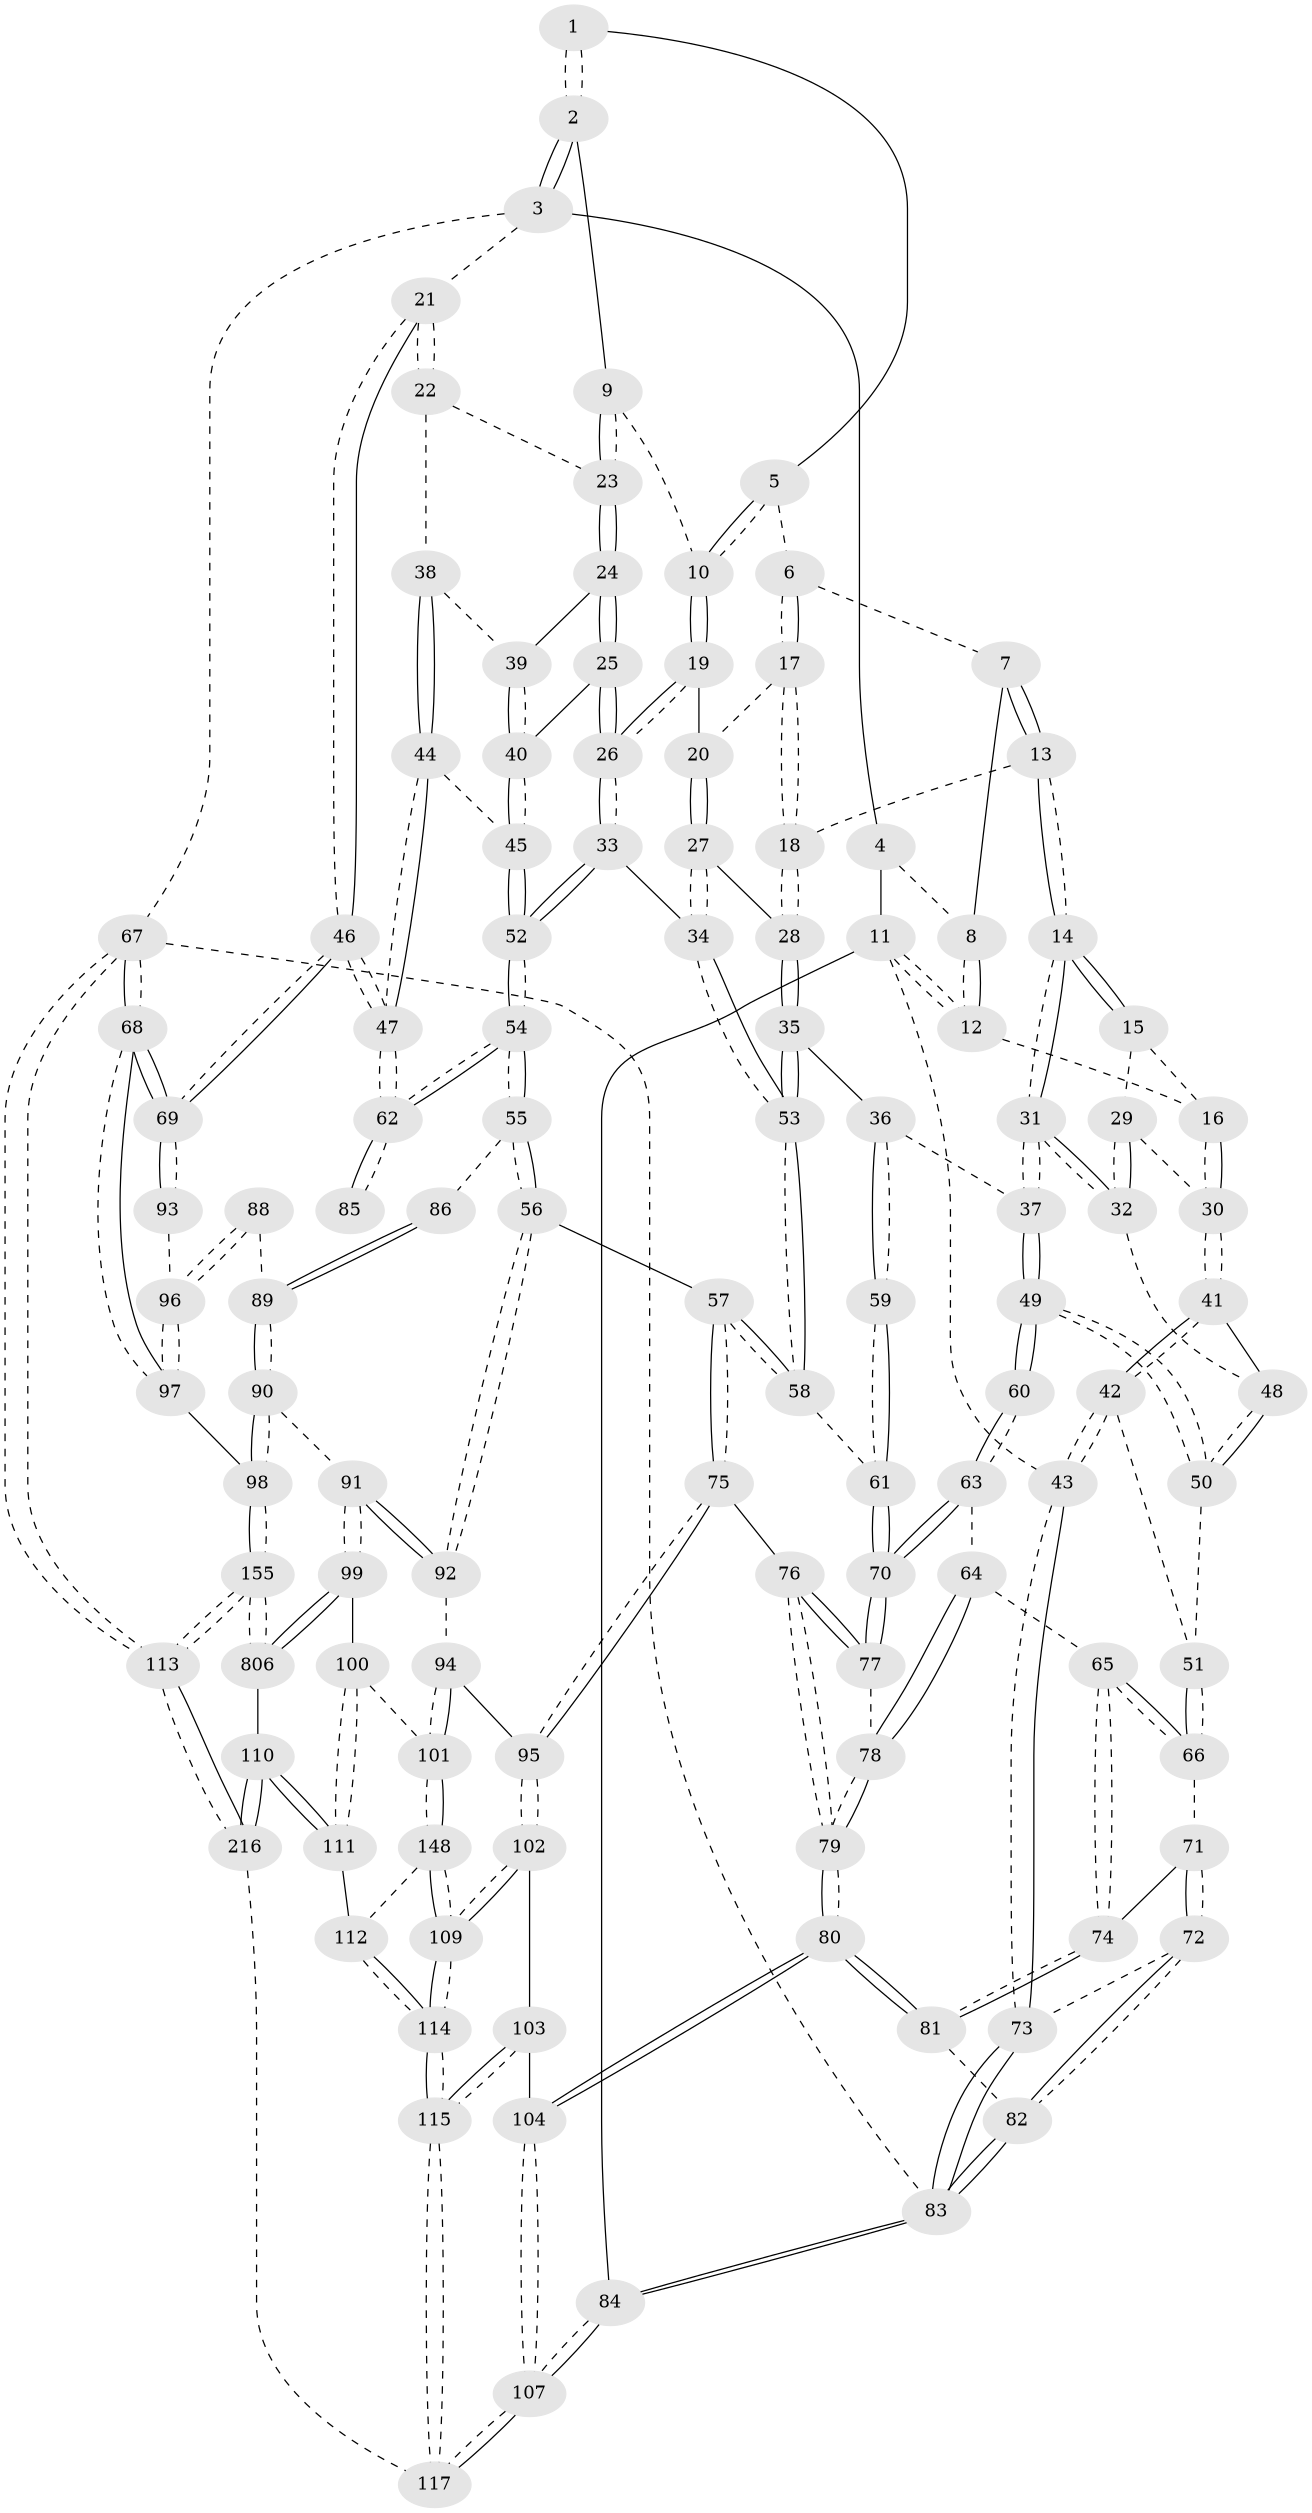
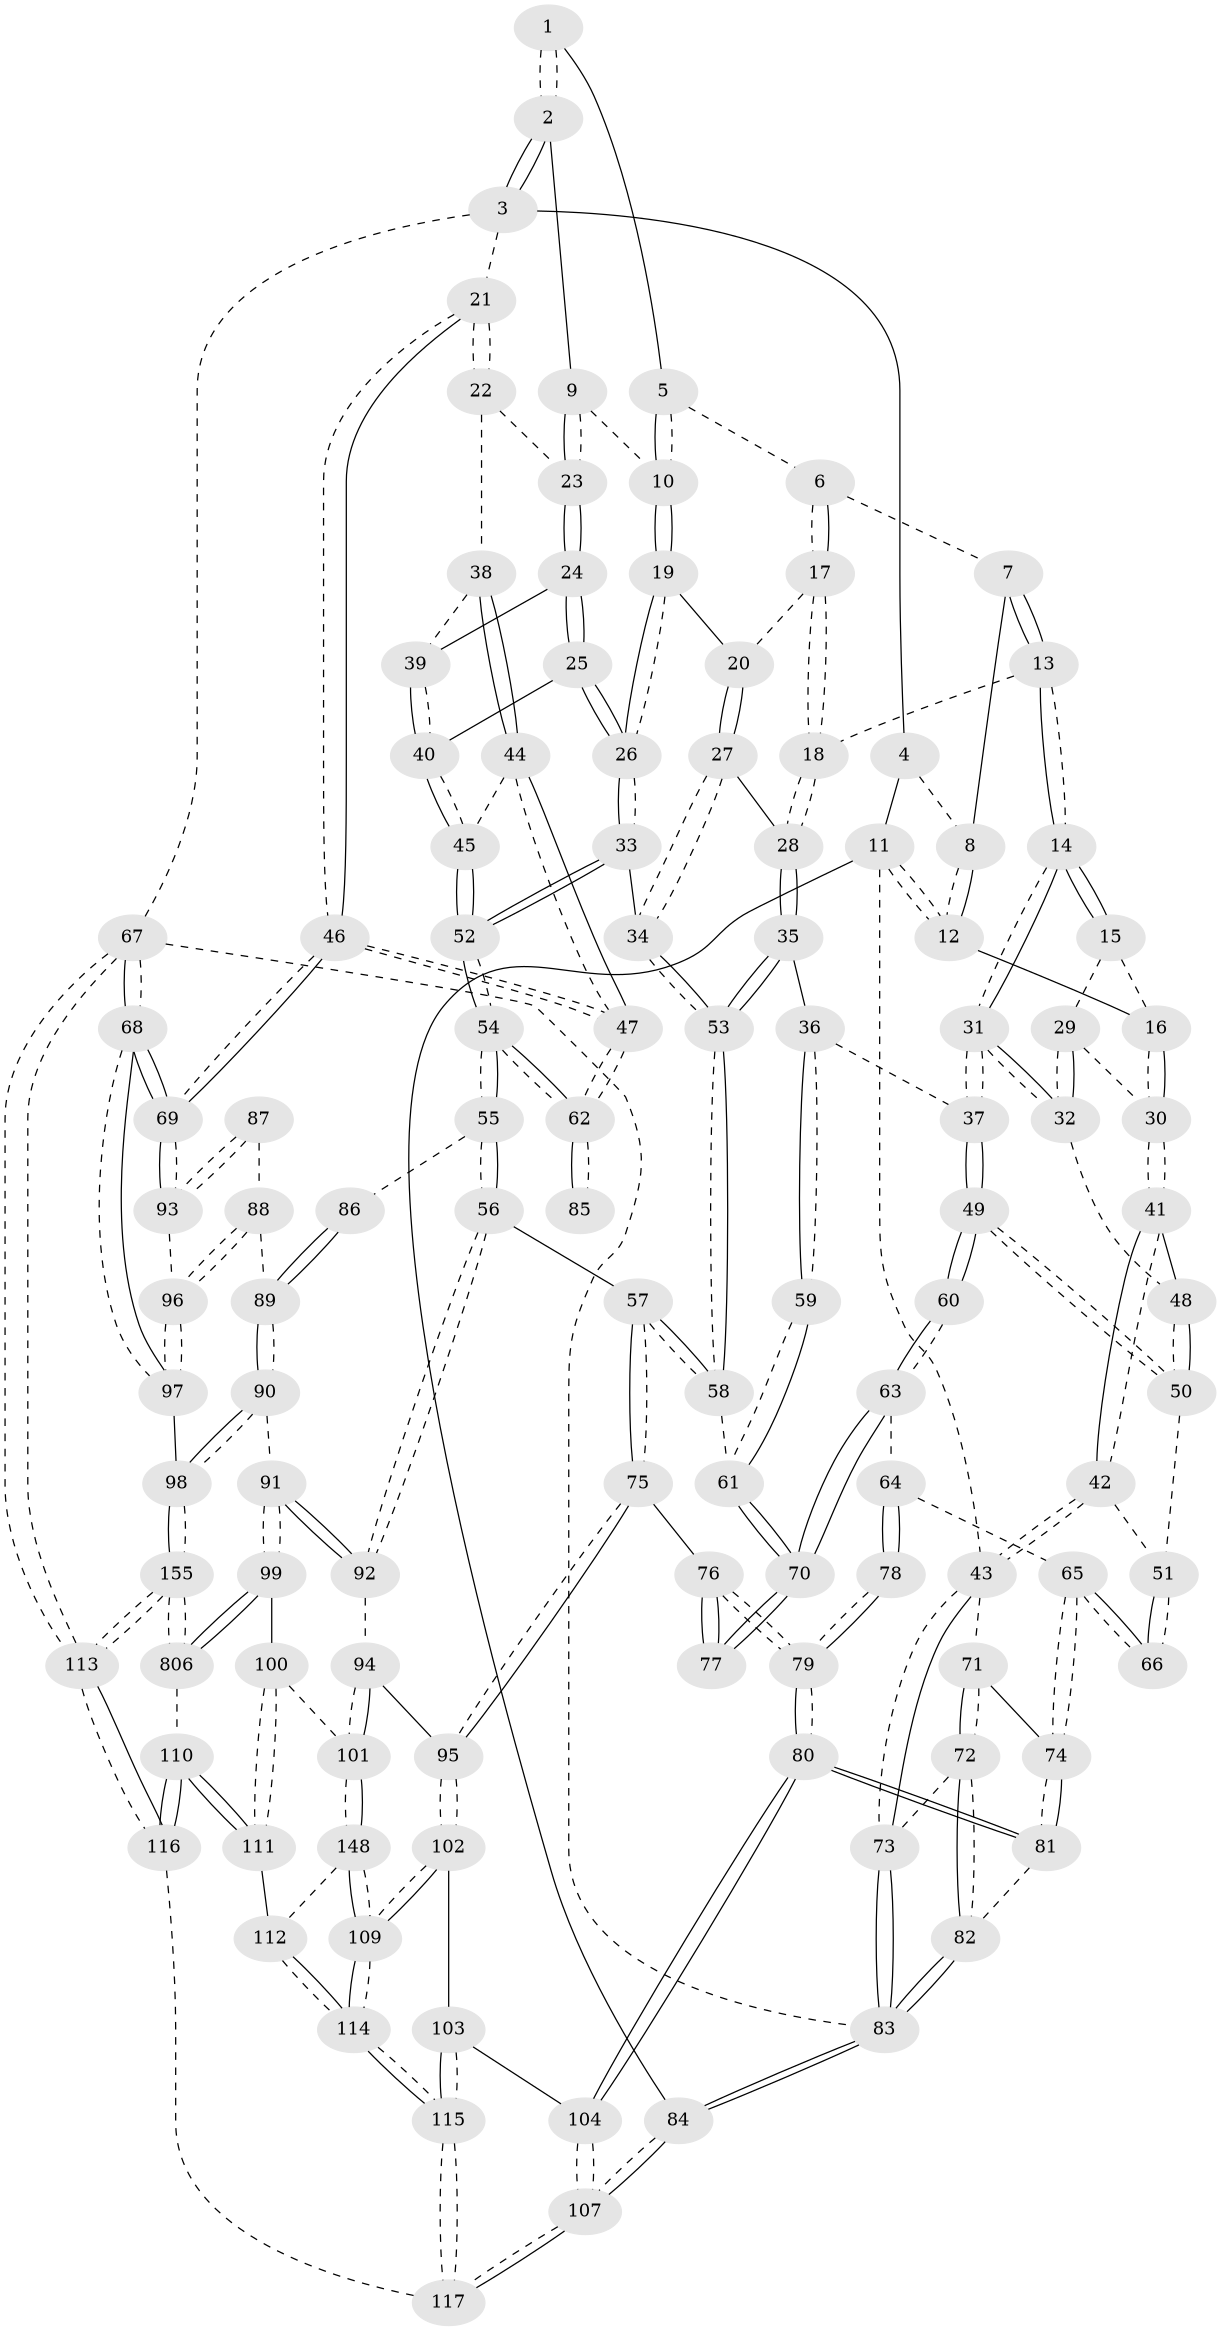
edge "12" -- "16": style dashed -> solid
node "87": added
edge "806" -- "110": style solid -> dashed
edge "77" -- "78": removed
edge "66" -- "71": now "43" -- "71"
node "216": label "216" -> "116"
